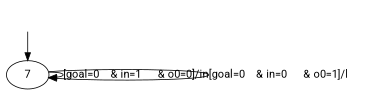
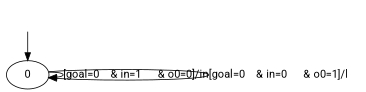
node "7": label "7" -> "0"
